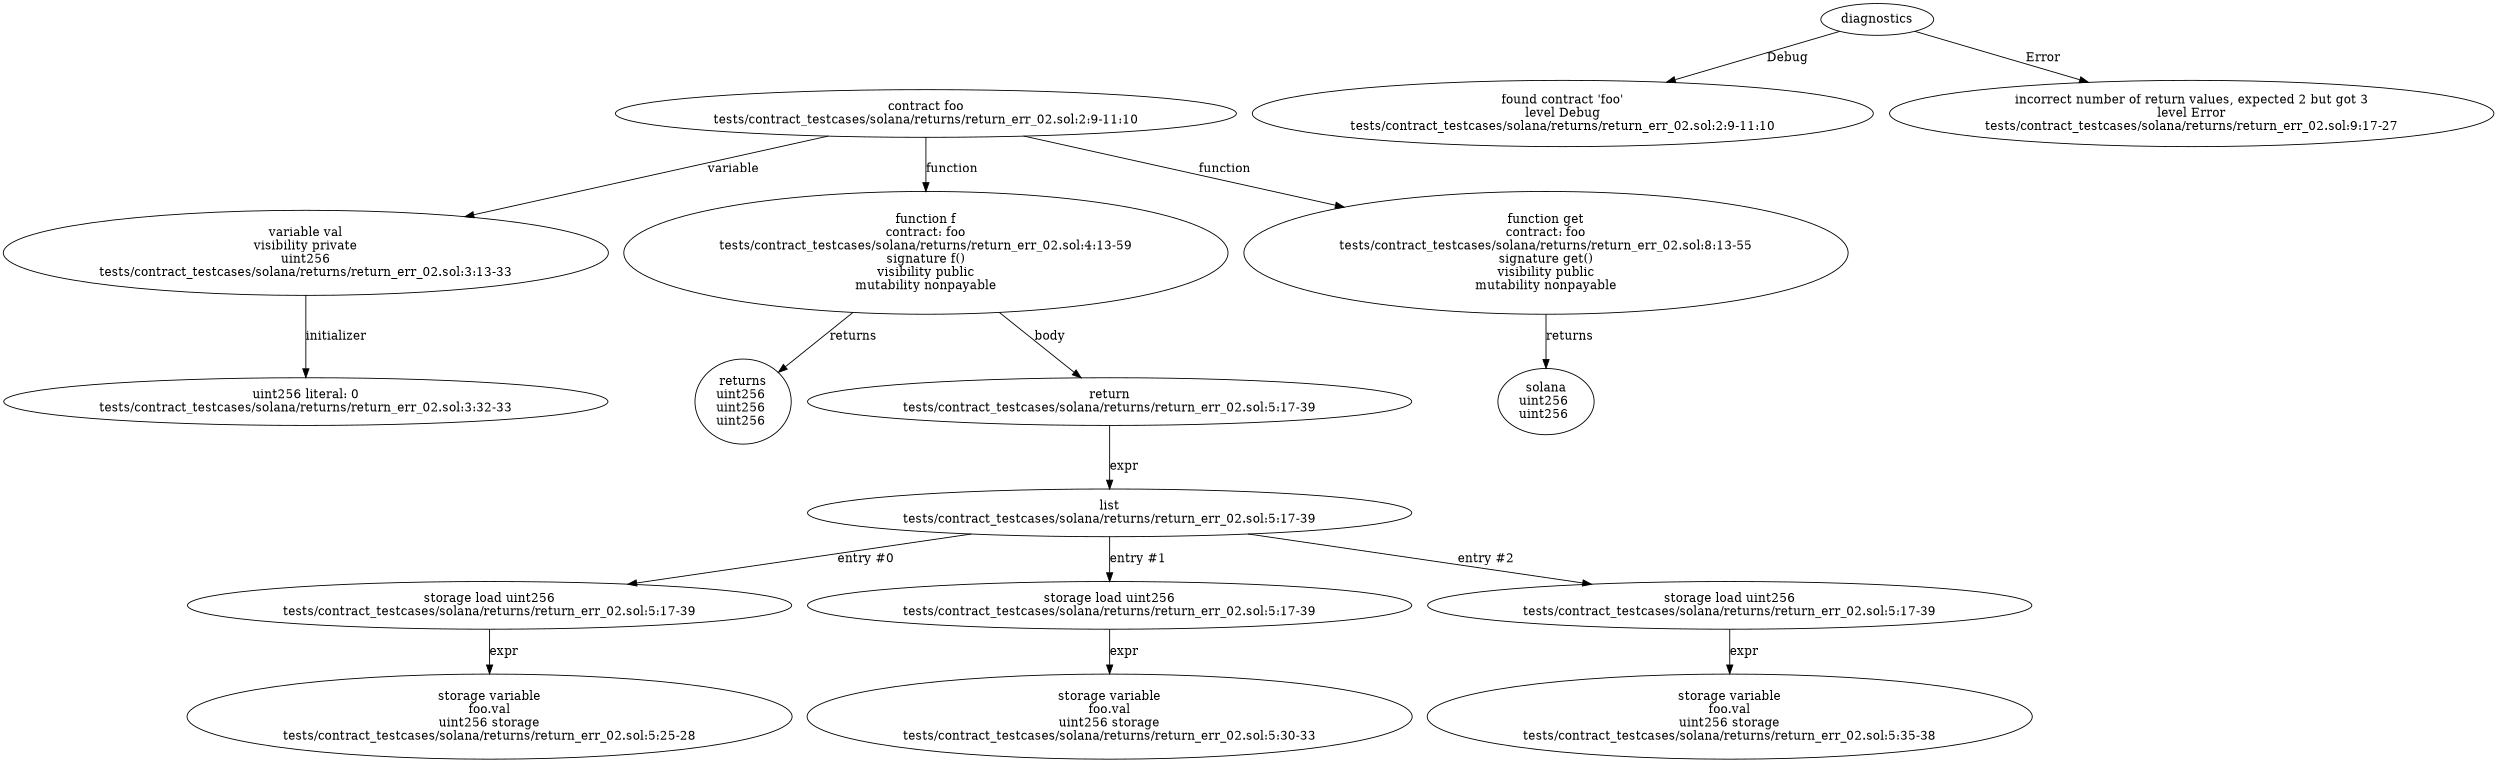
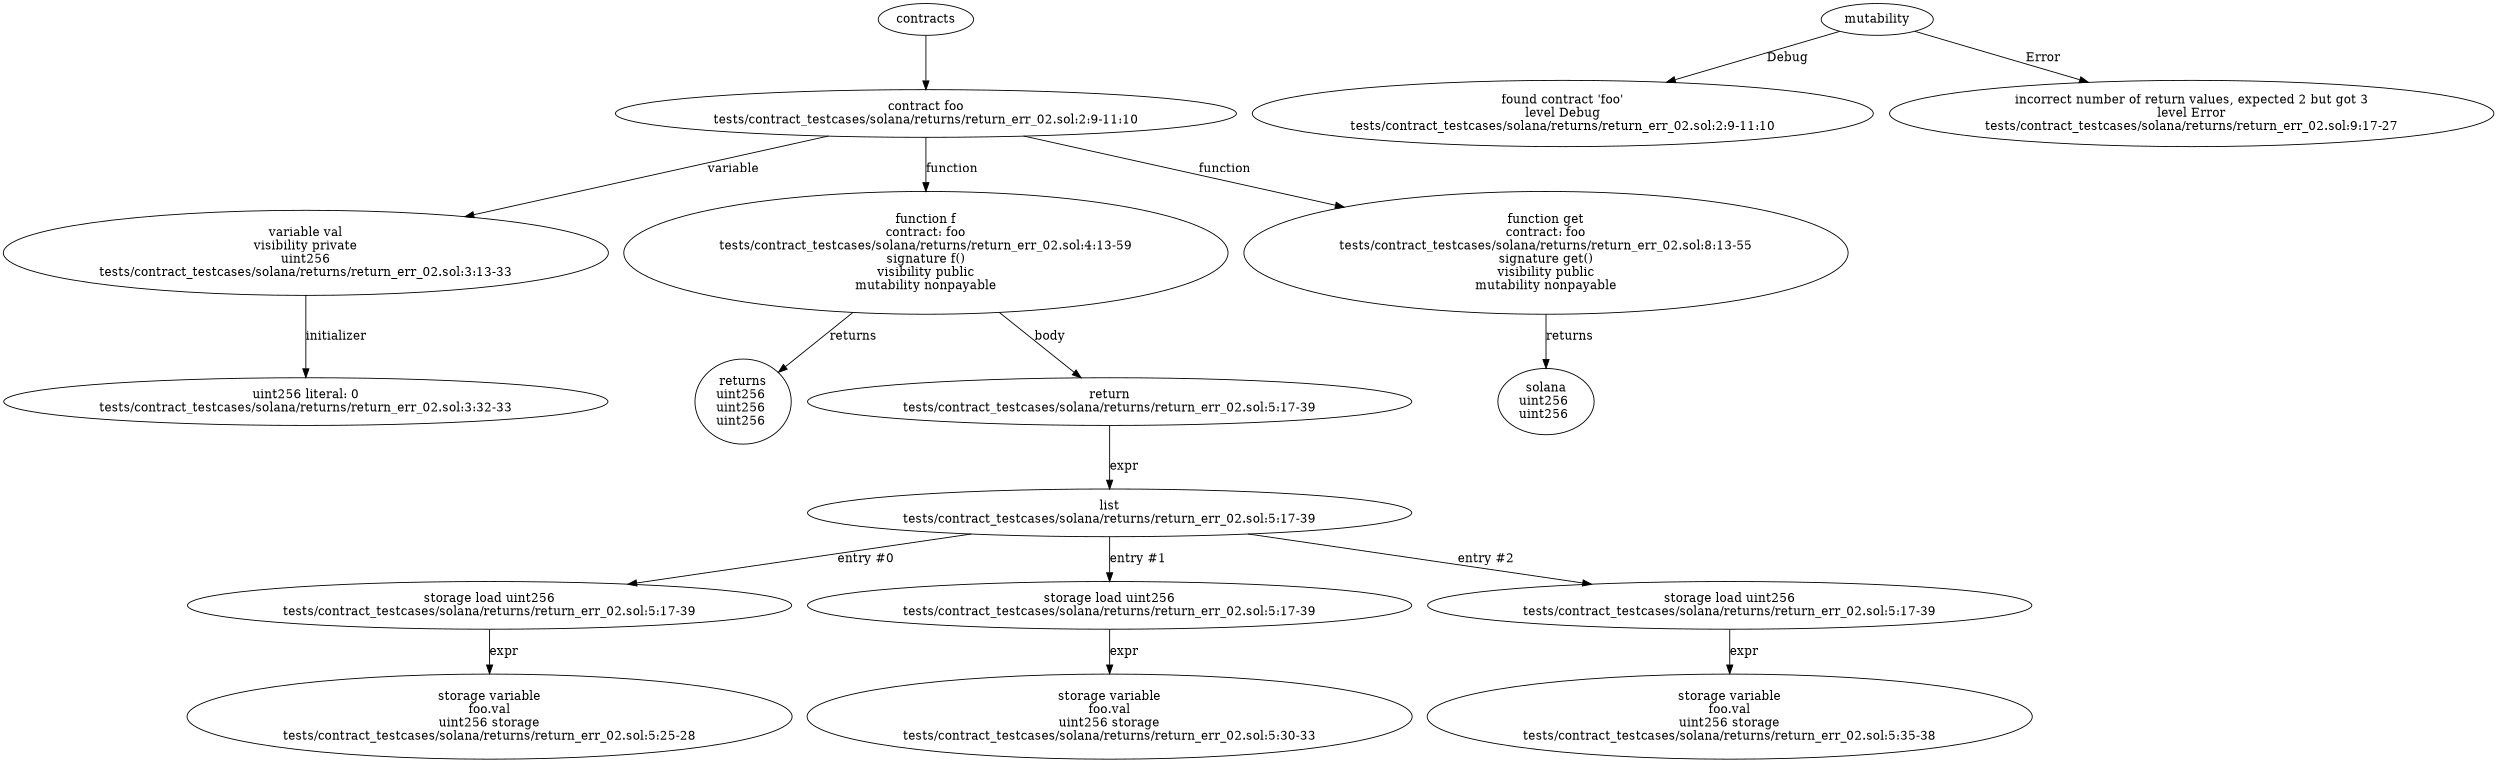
node "contracts": added
node "diagnostics": label "diagnostics" -> "mutability"
